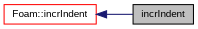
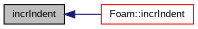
edge "incrIndent" -> "Foam::incrIndent": reversed
